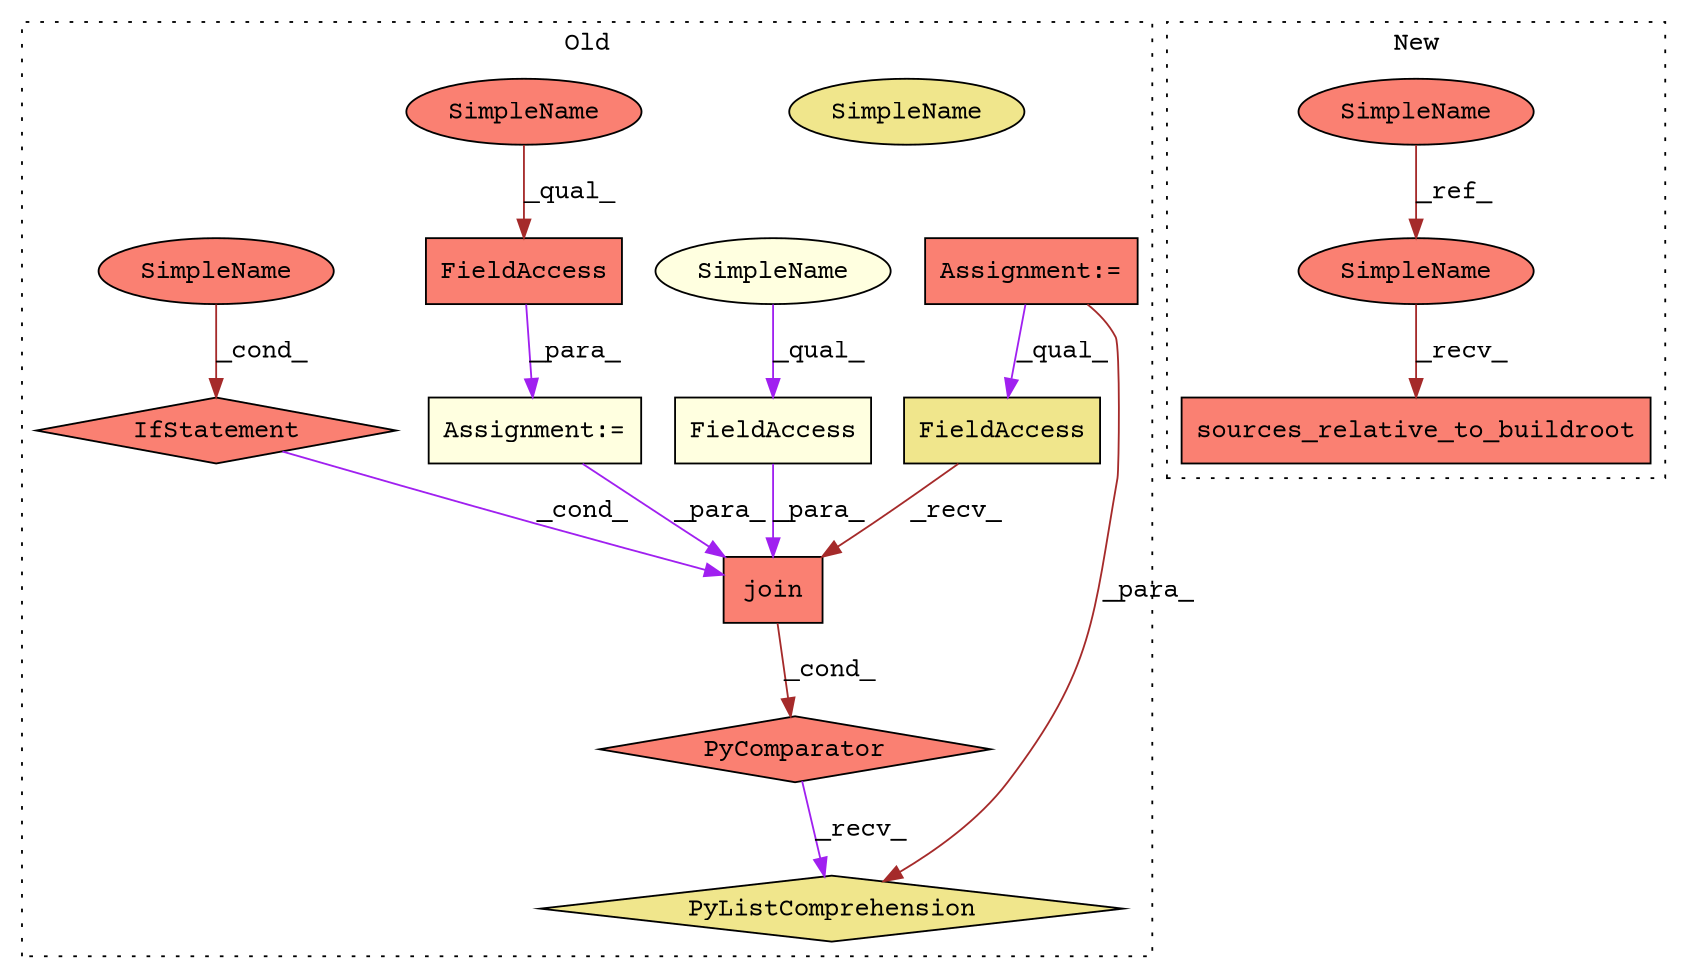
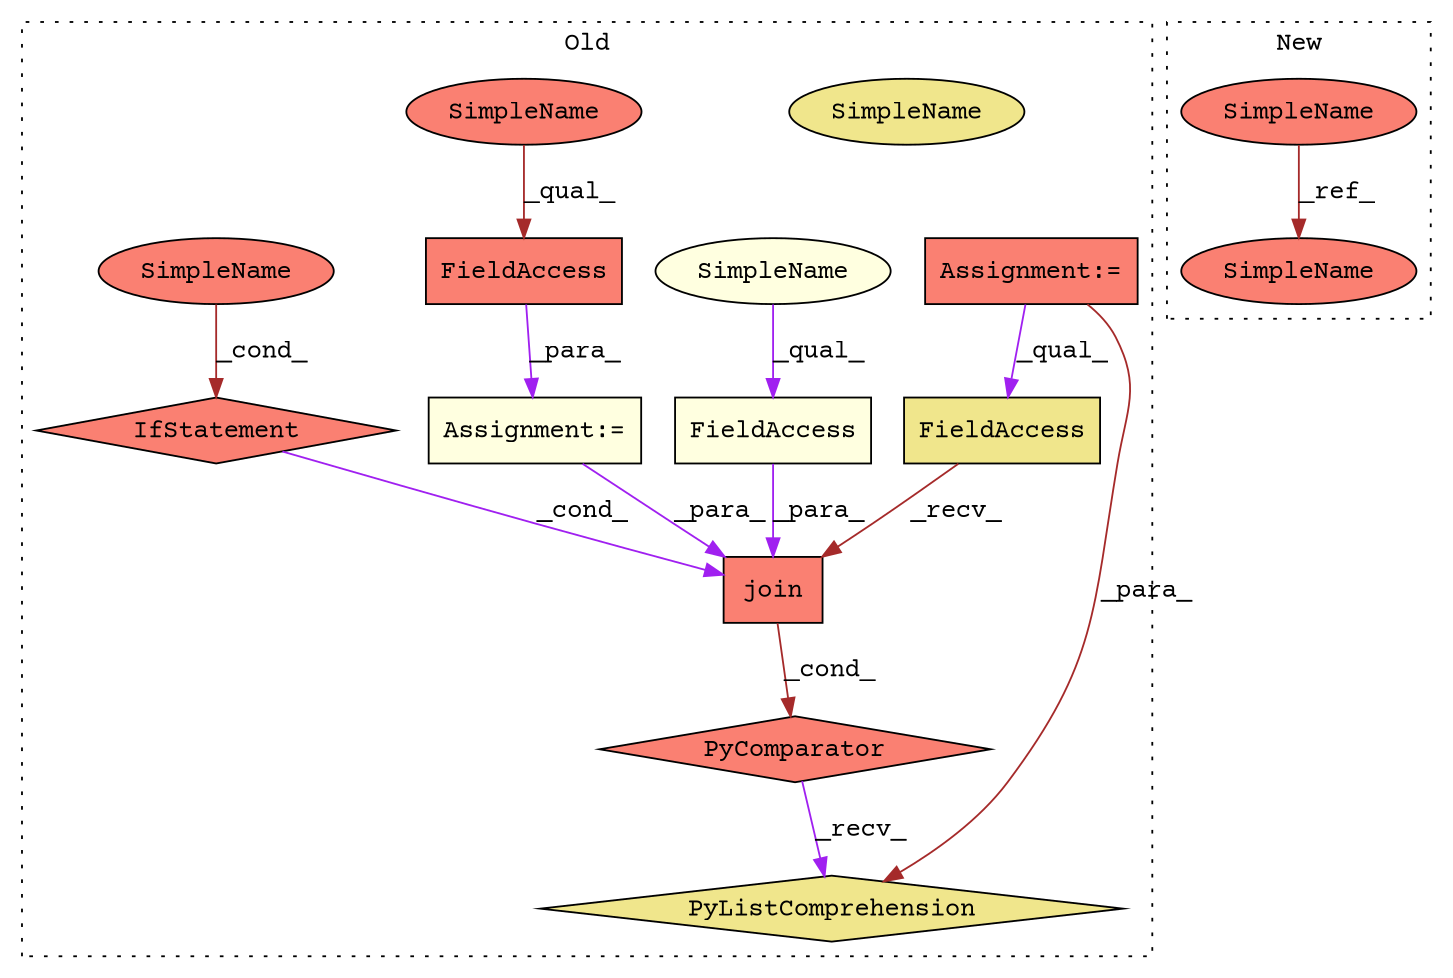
node "sources_relative_to_buildroot": removed
